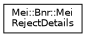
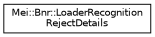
node "Mei::Bnr::Mei RejectDetails": label "Mei::Bnr::Mei RejectDetails" -> "Mei::Bnr::LoaderRecognition RejectDetails"
